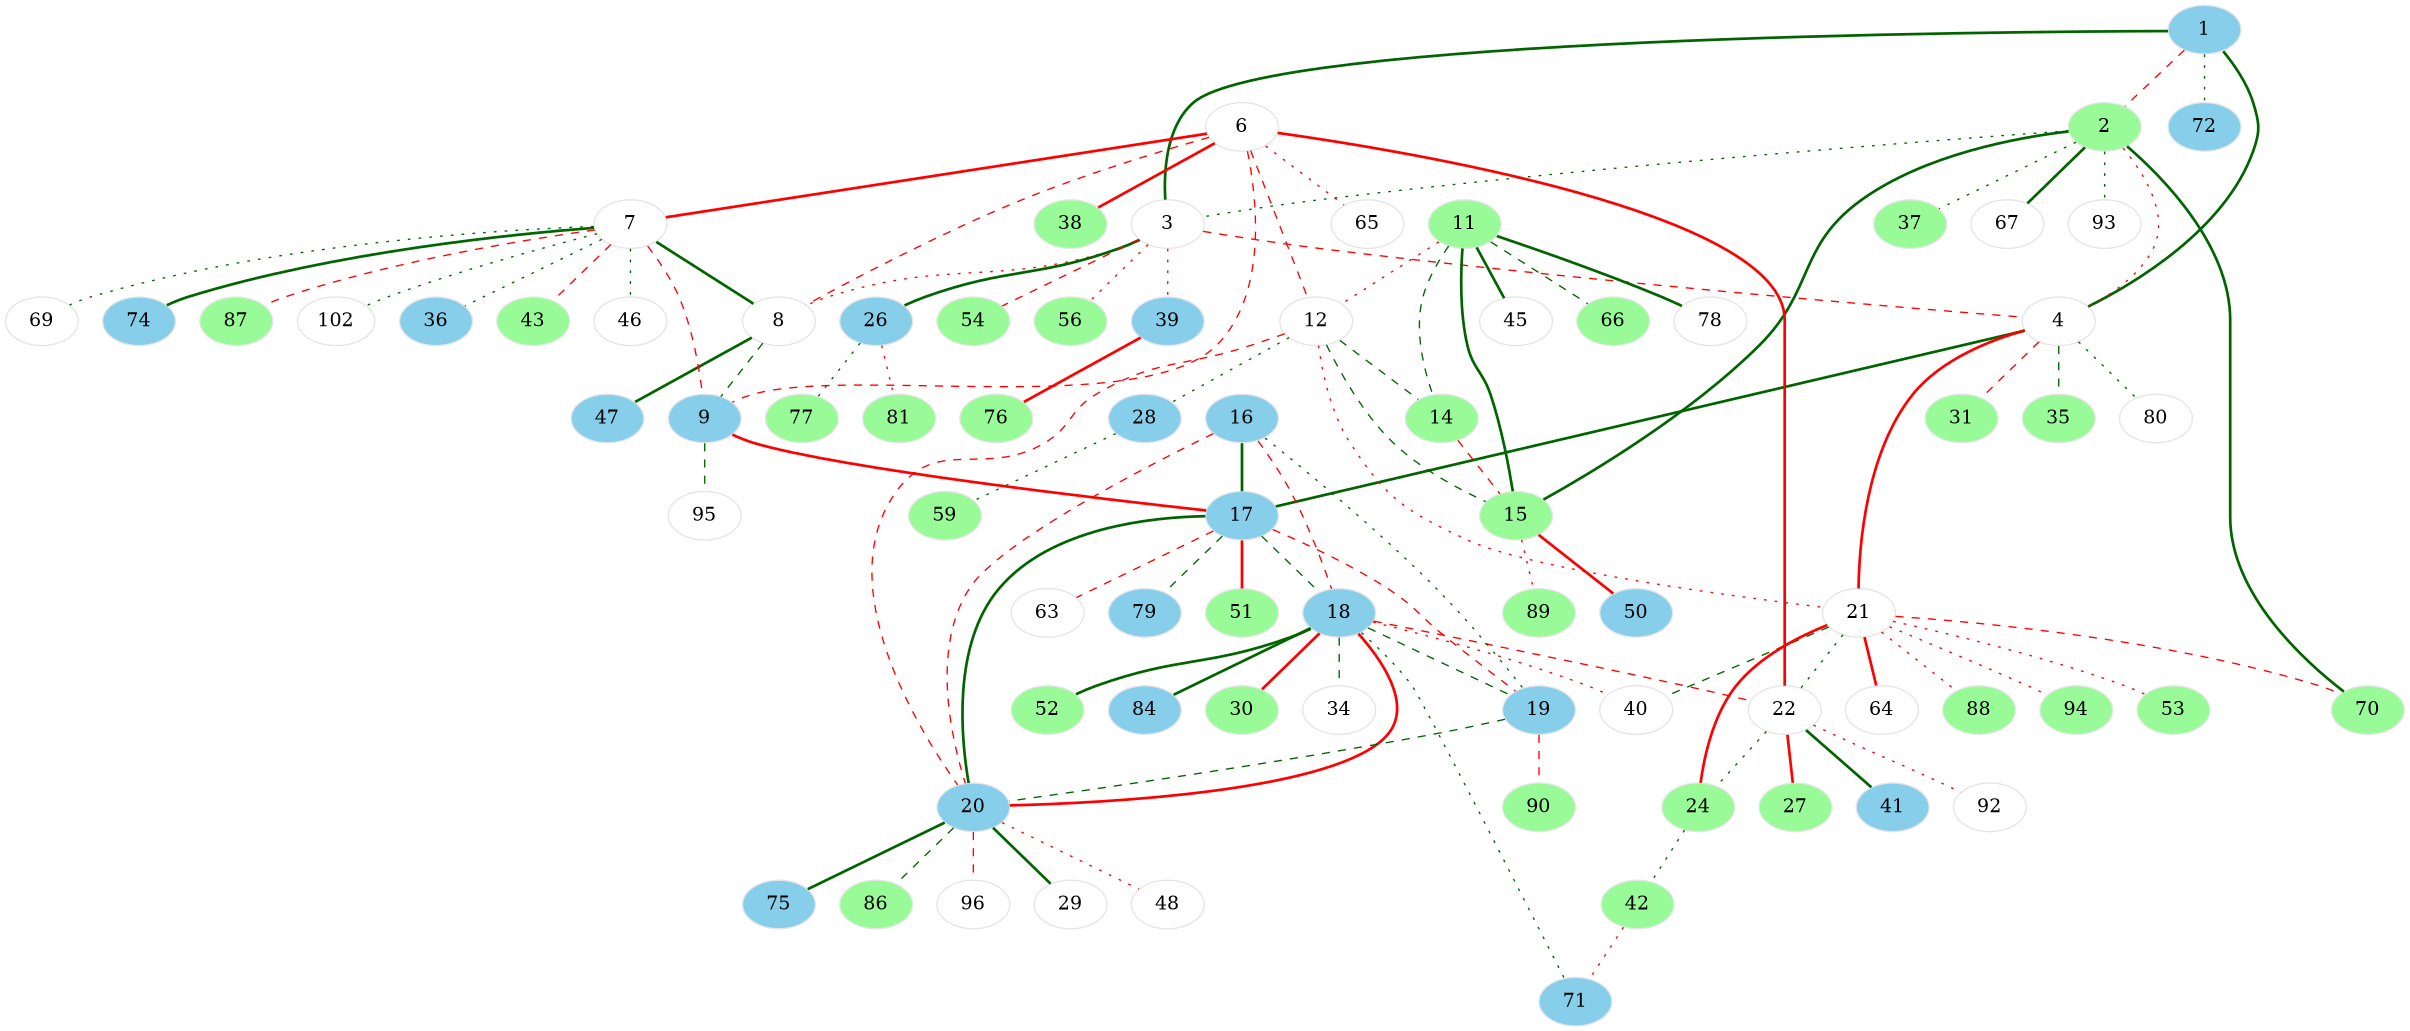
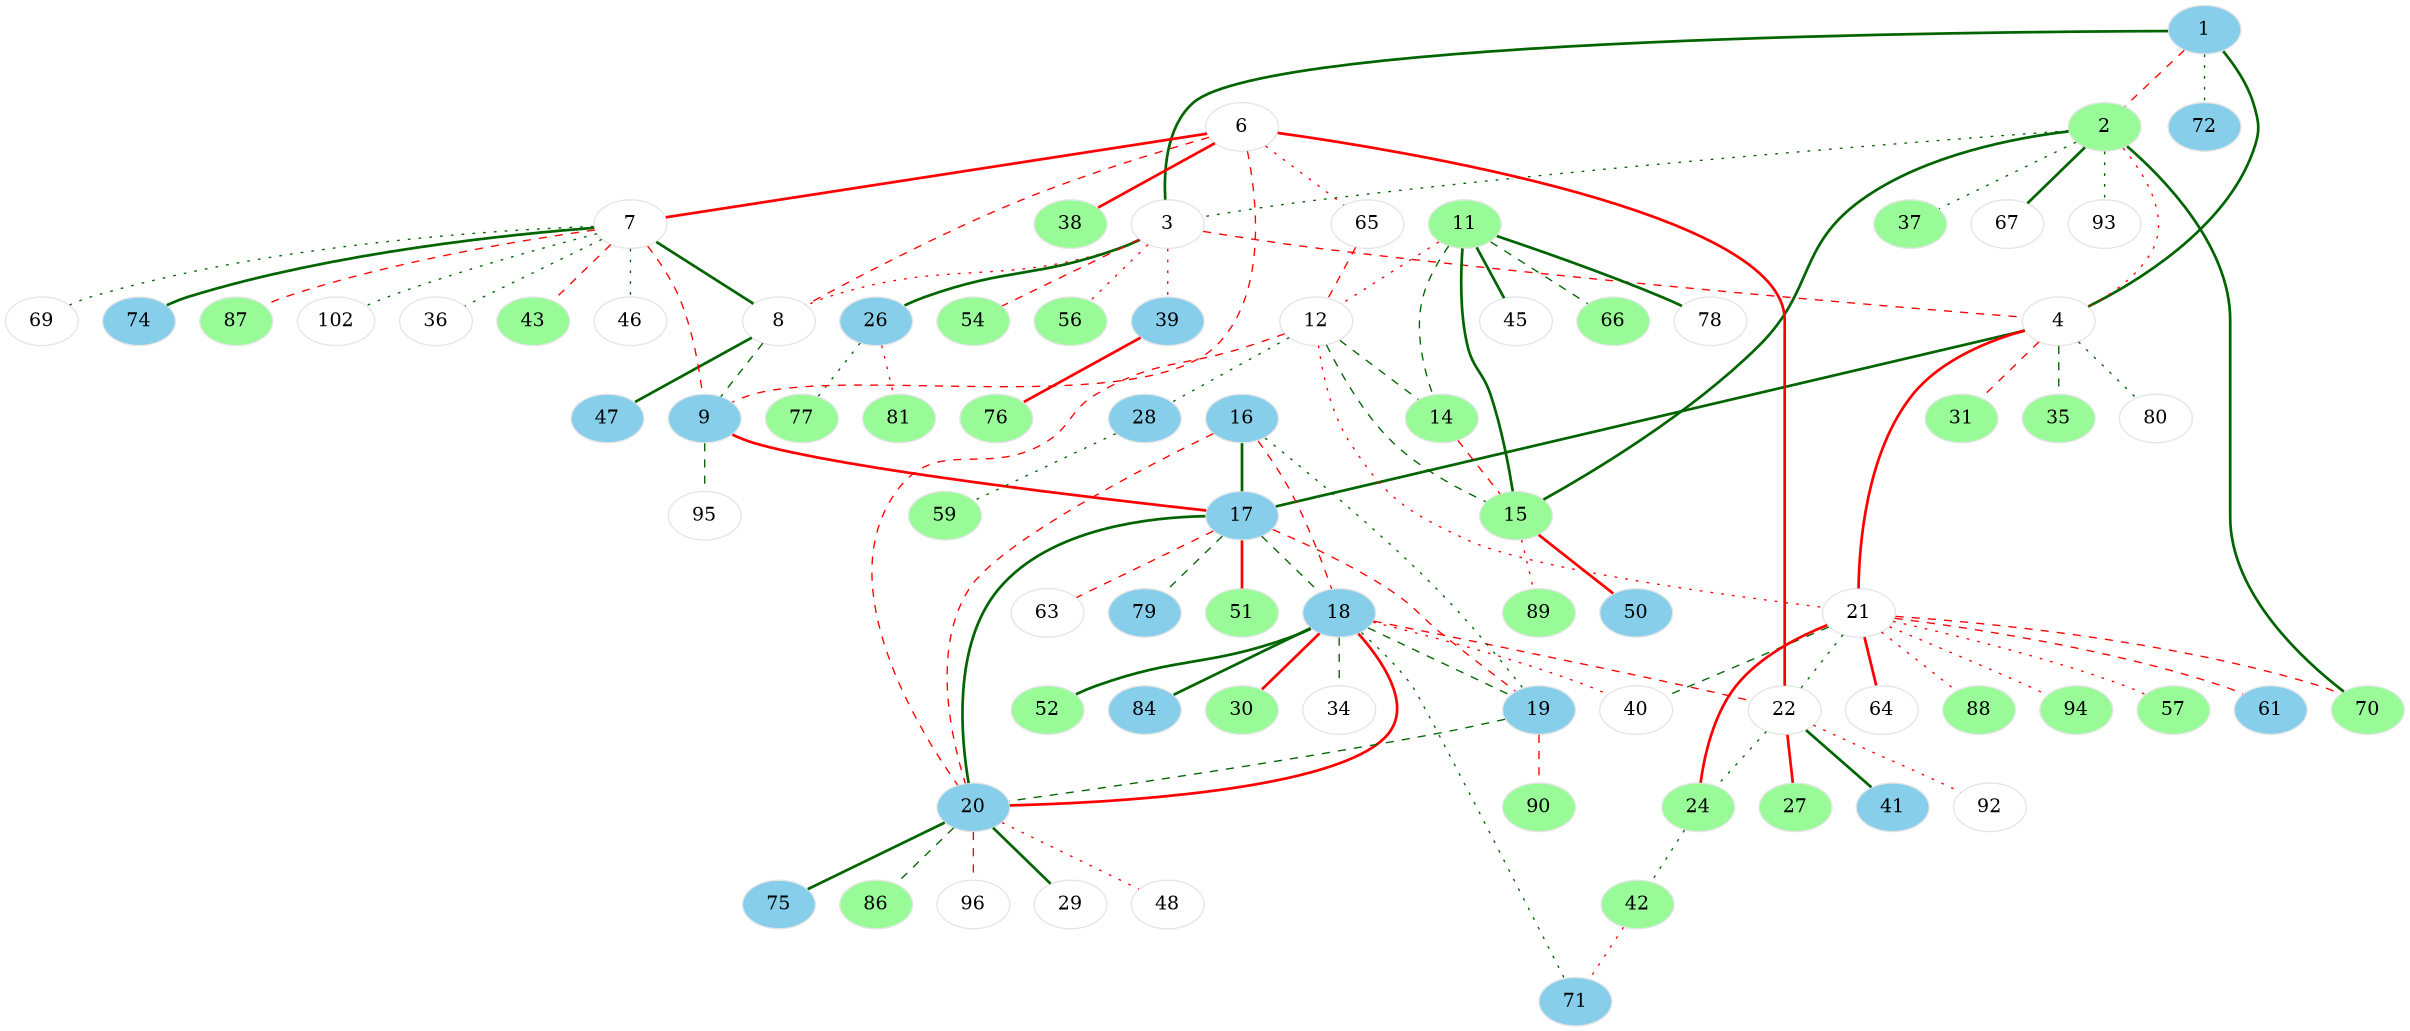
edge "6" -- "12": now "65" -- "12"
node "36": fillcolor skyblue -> white
node "53": label "53" -> "57"
node "61": added
